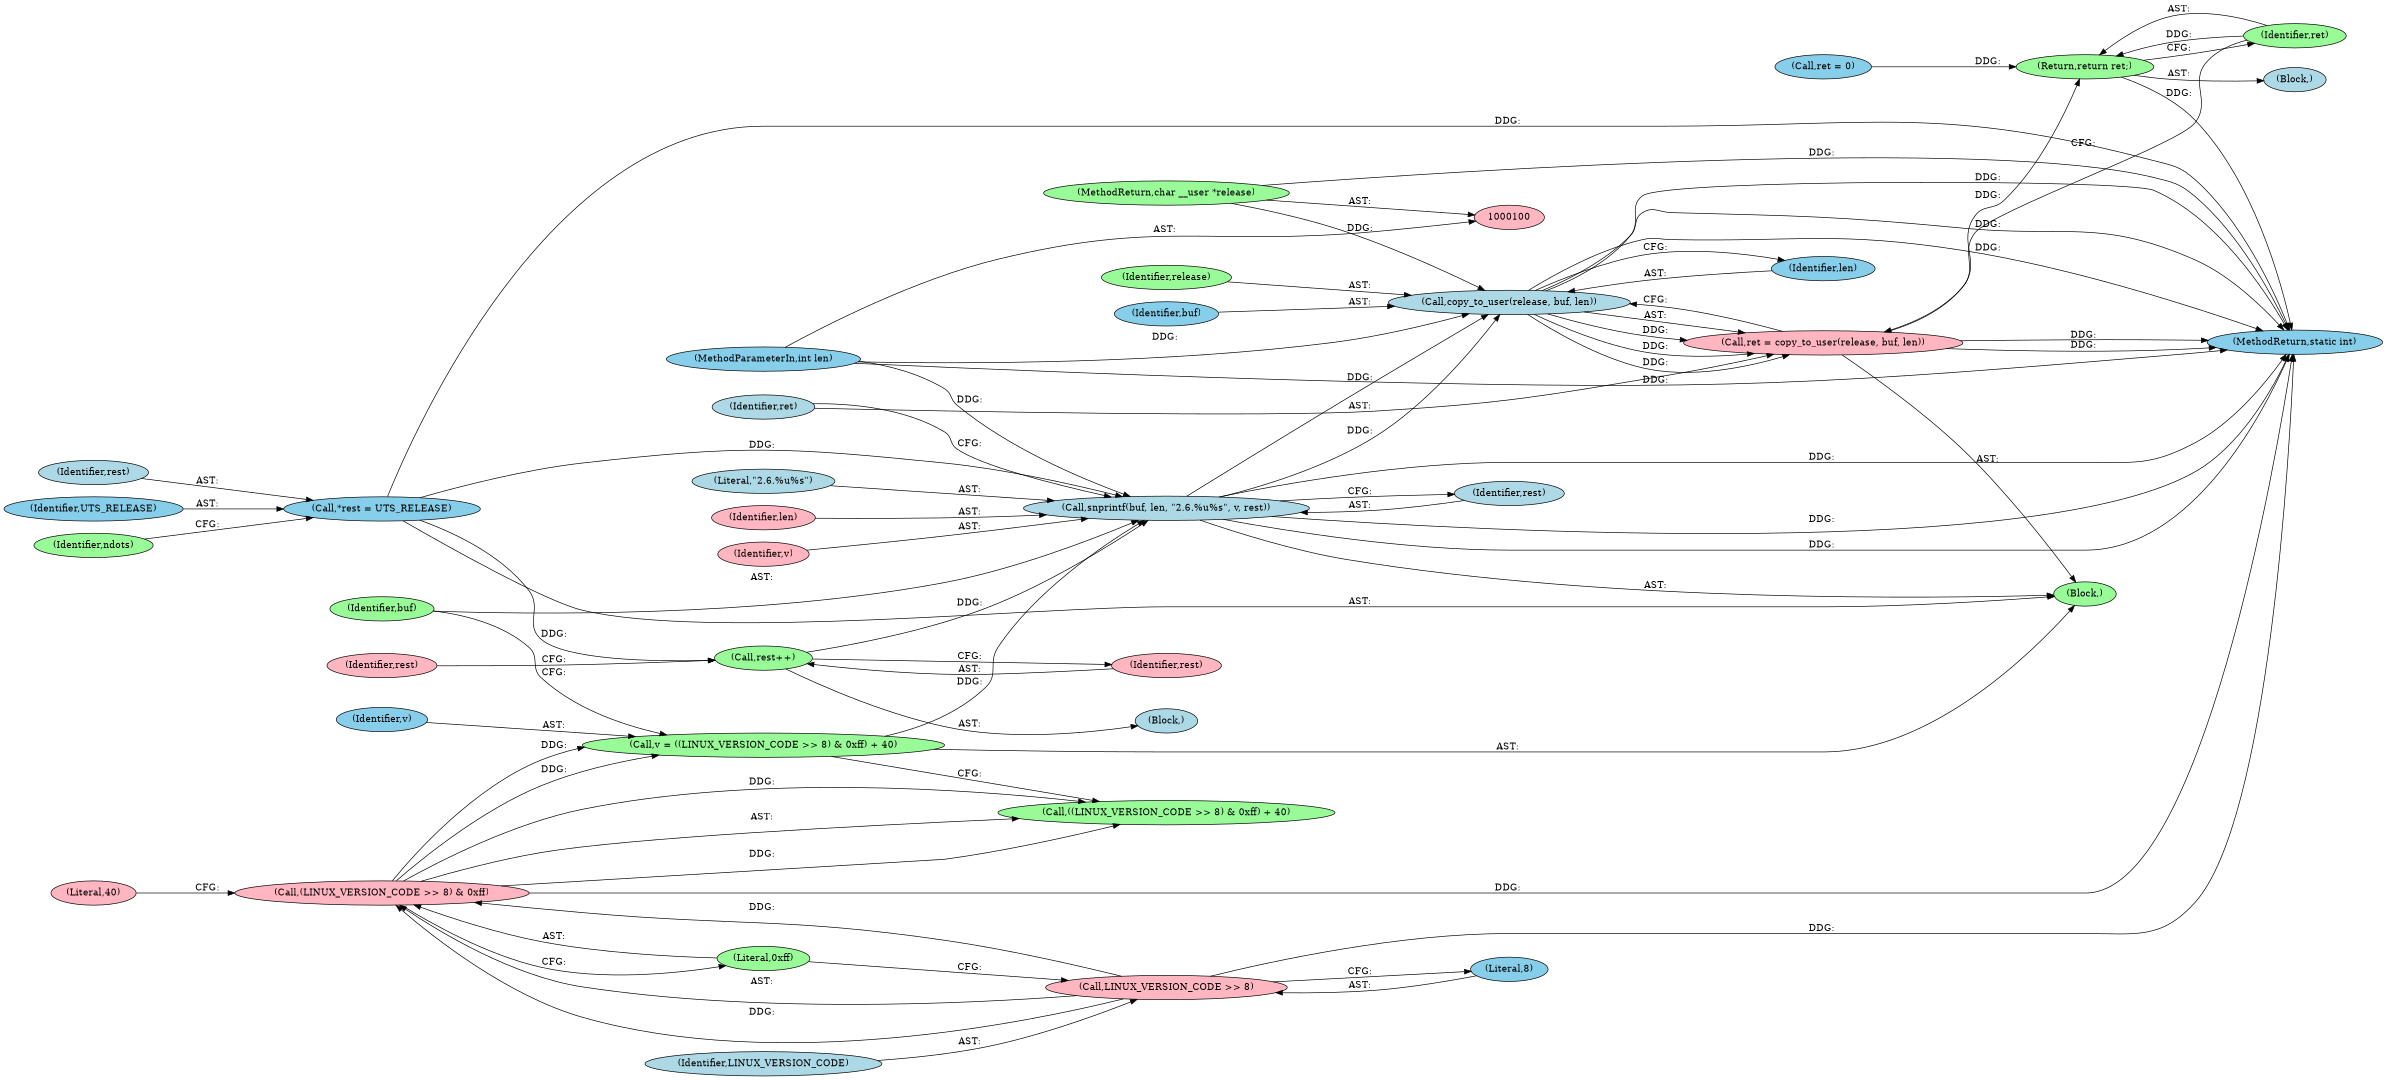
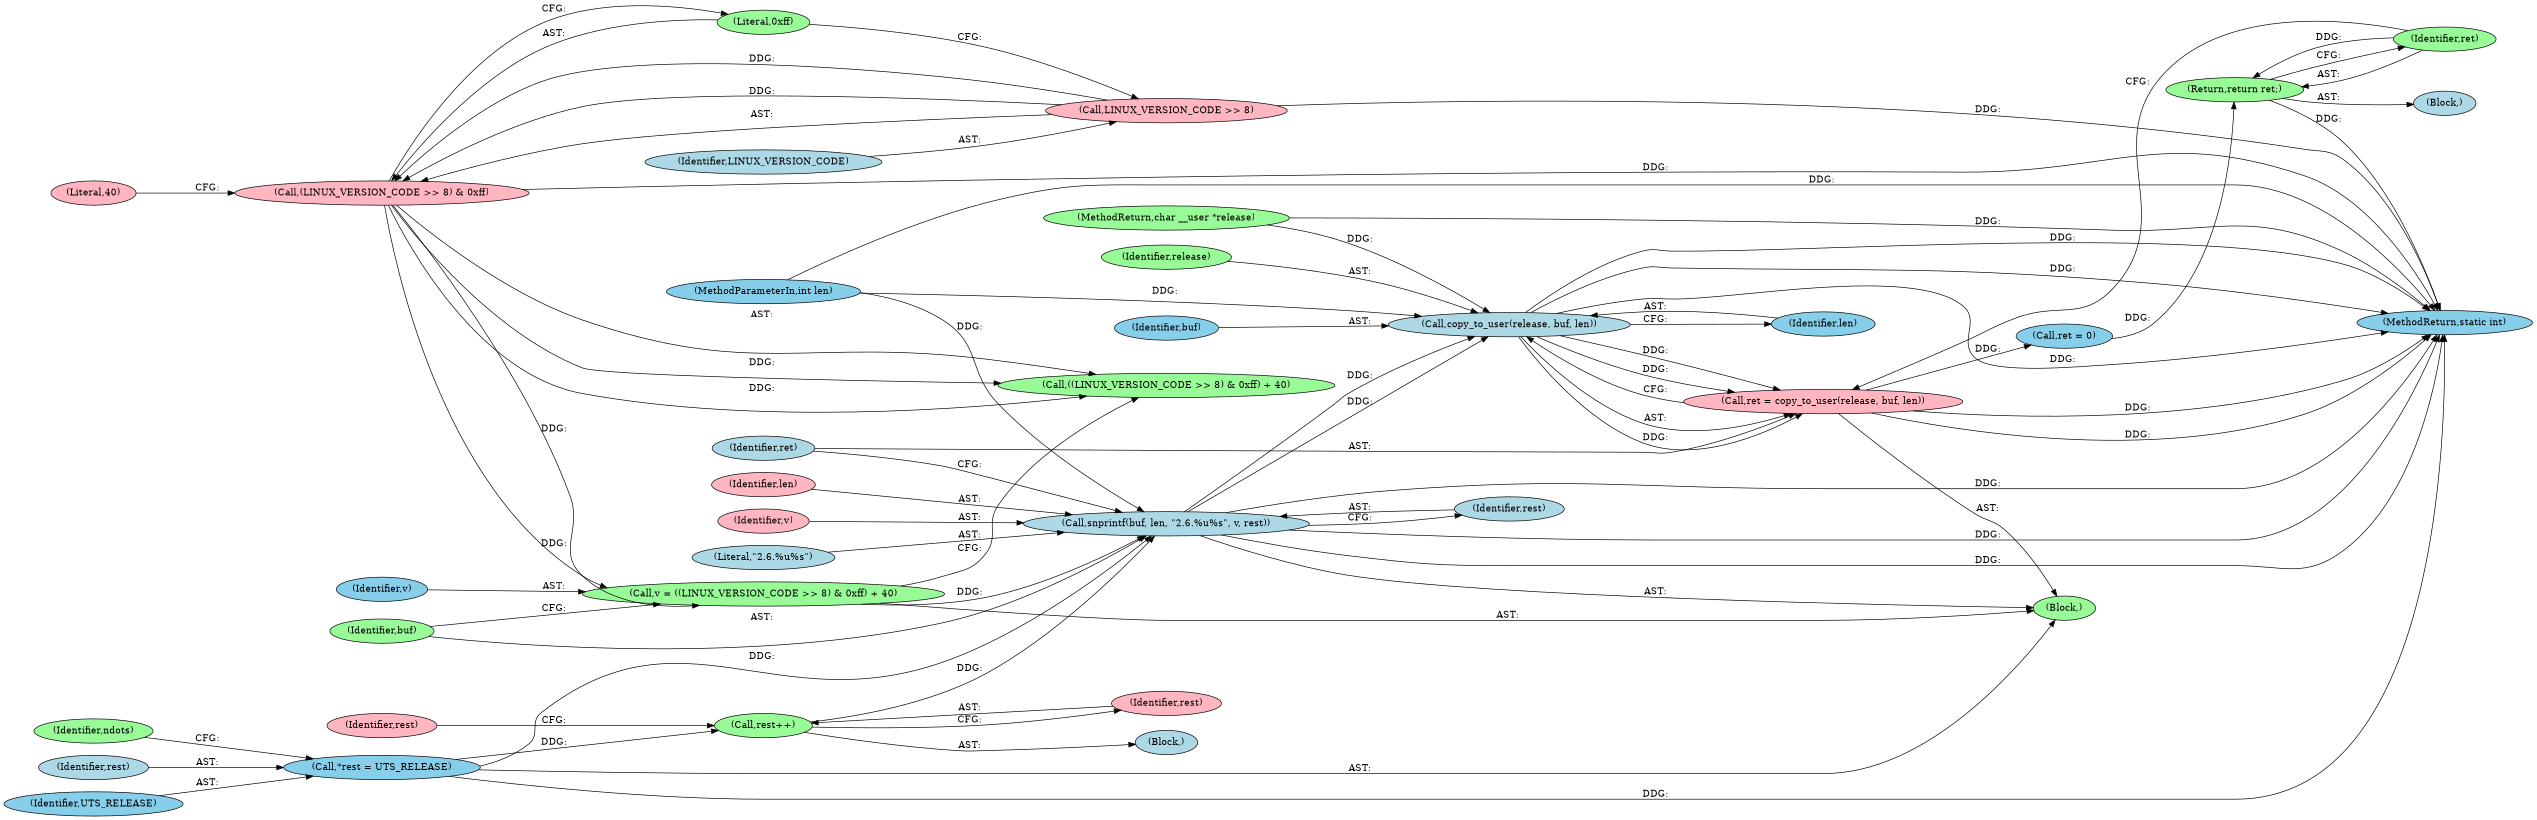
edge "(Call,ret = copy_to_user(release, buf, len))" -> "(Return,return ret;)": now "(Call,ret = copy_to_user(release, buf, len))" -> "(Call,ret = 0)"
node "1000100": removed
node "(Literal,8)": removed
